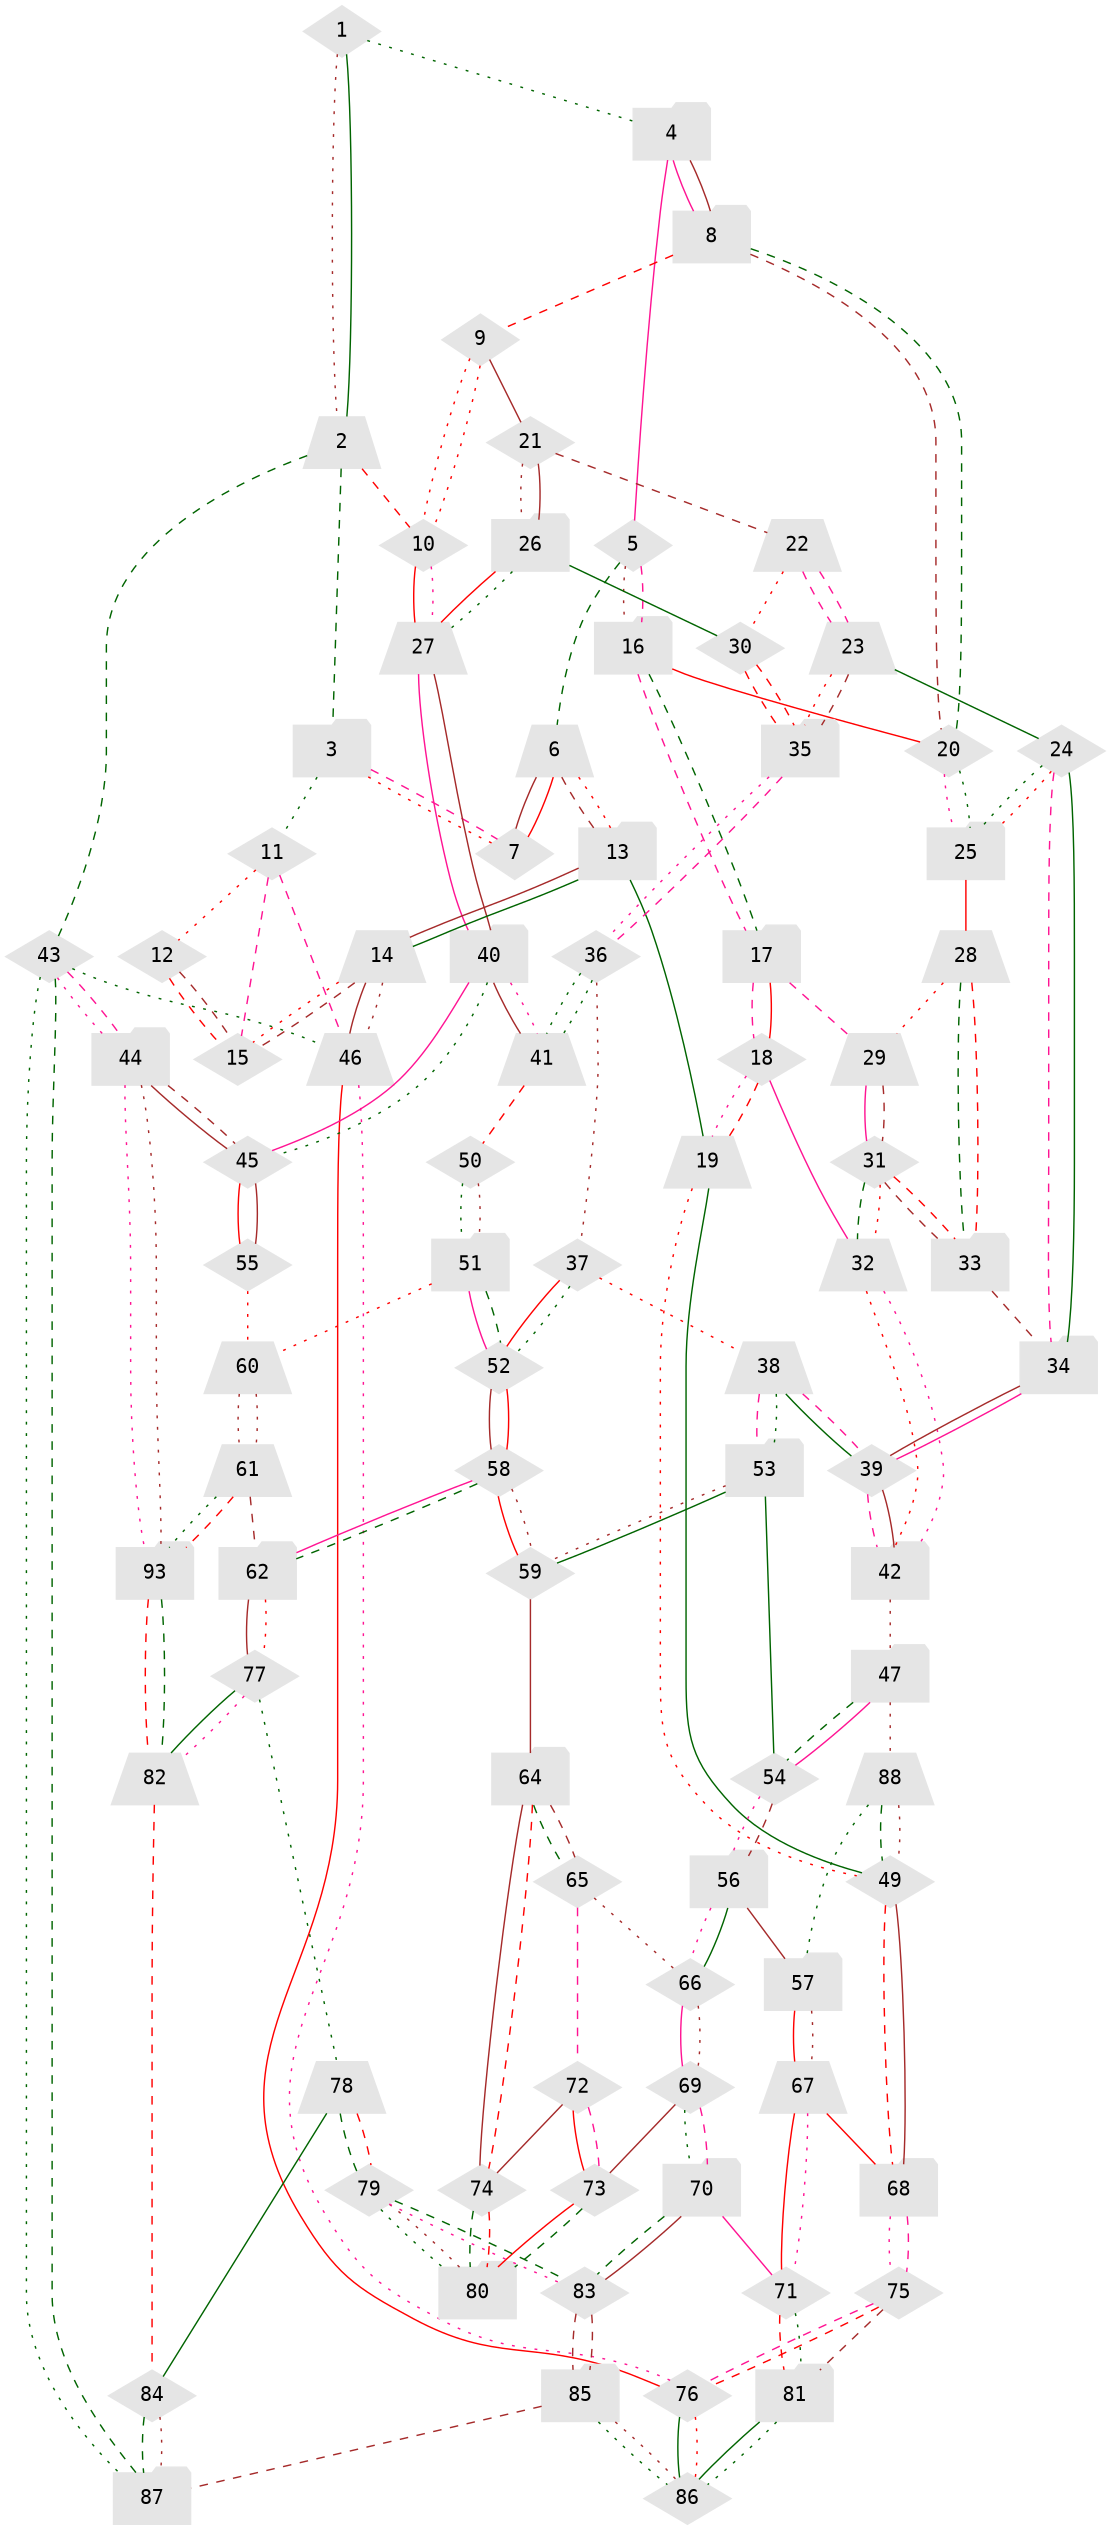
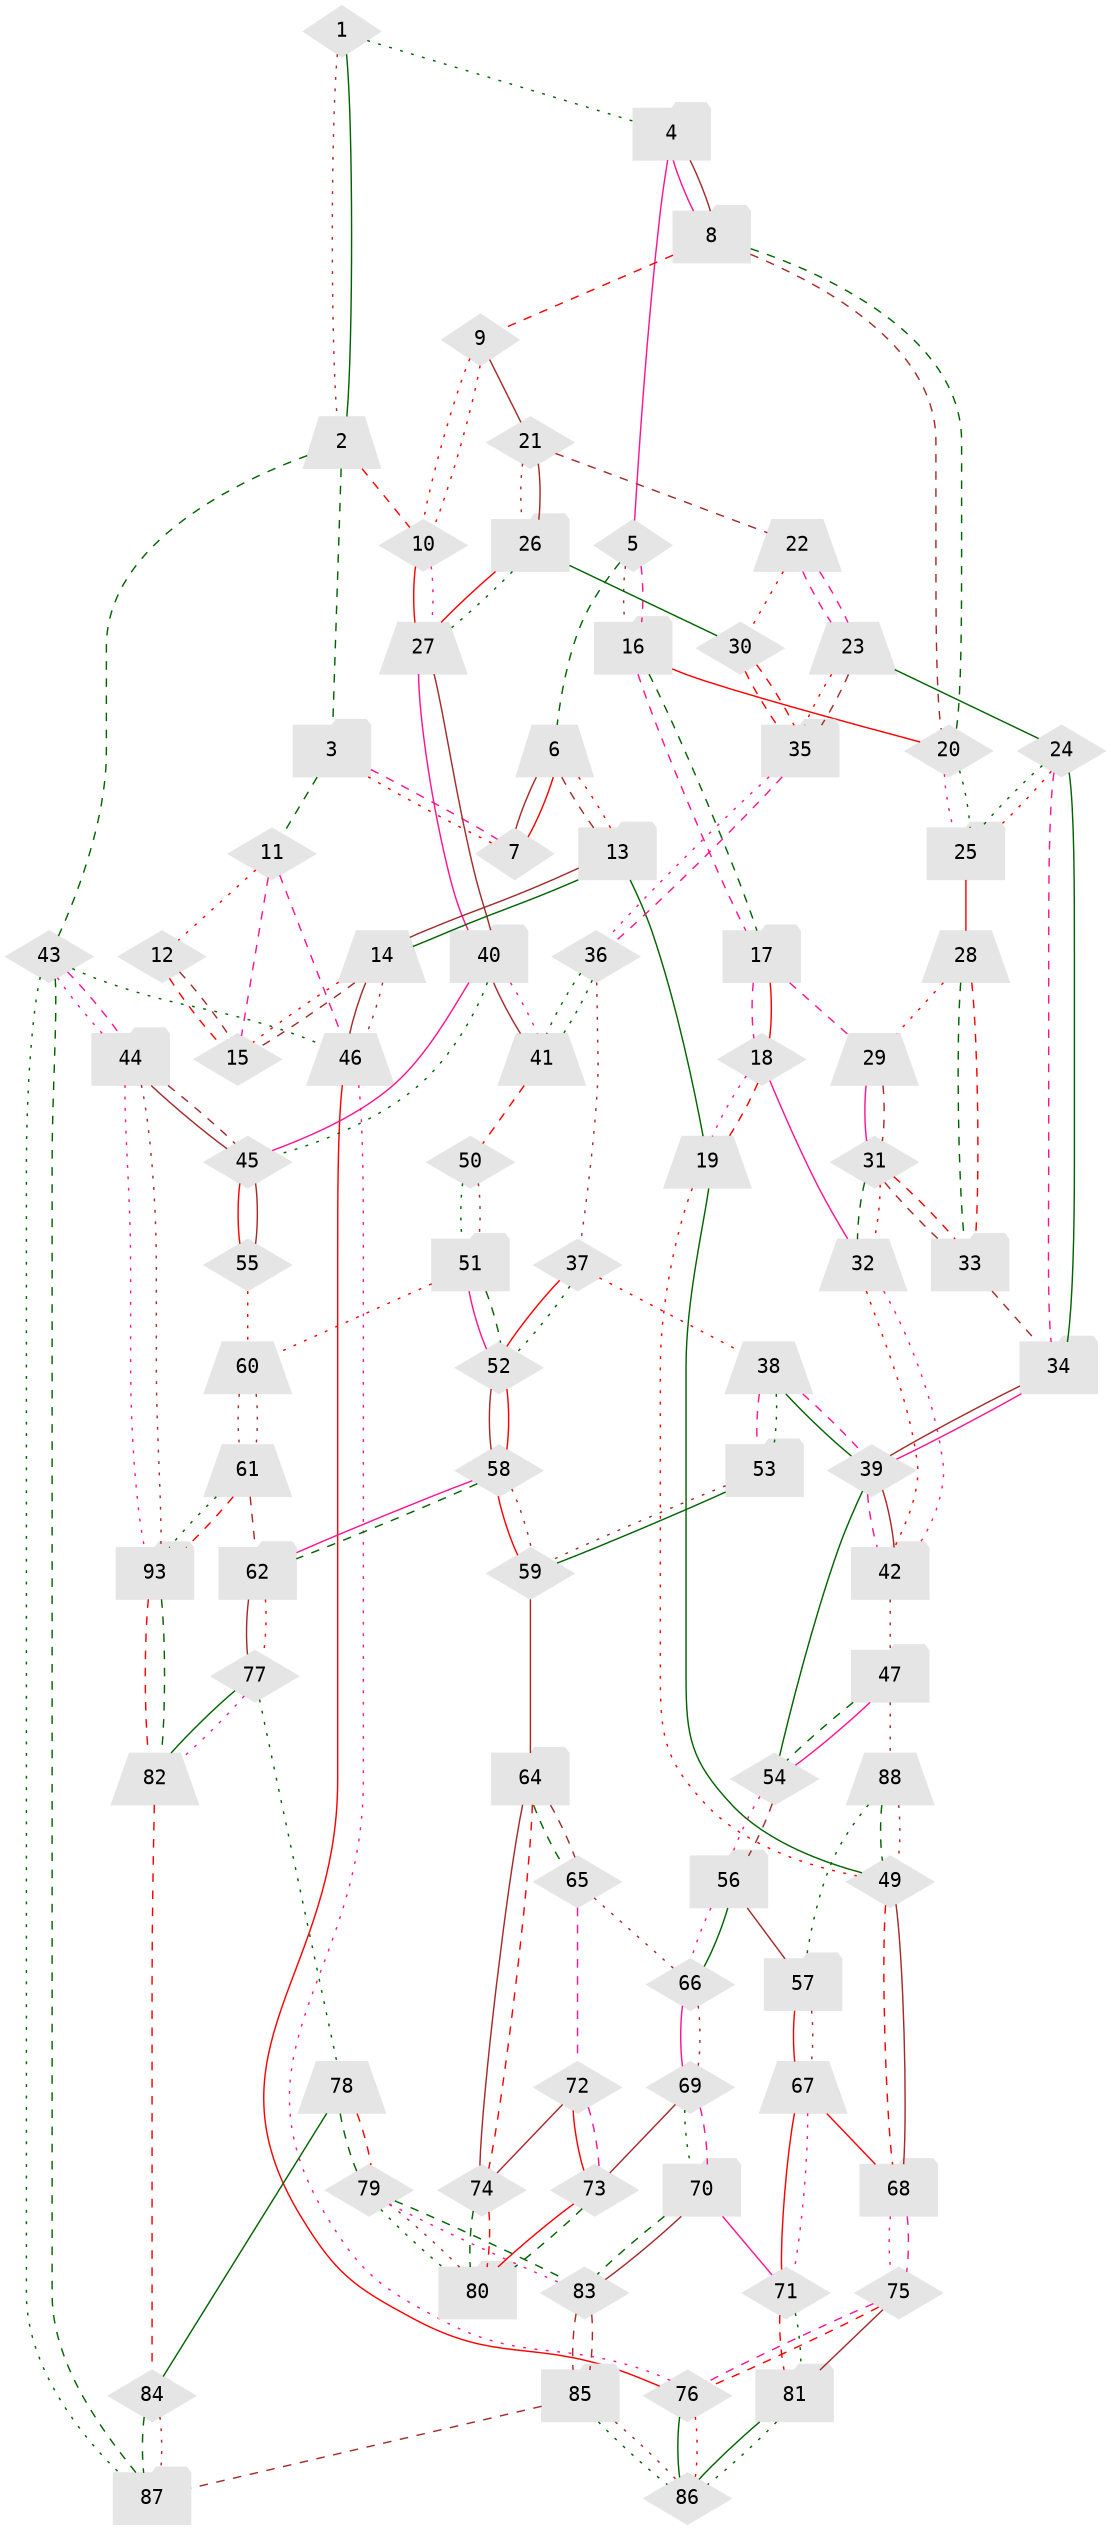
edge "3" -- "11": style dotted -> dashed
edge "53" -- "54": now "39" -- "54"
edge "75" -- "81": style dashed -> solid
